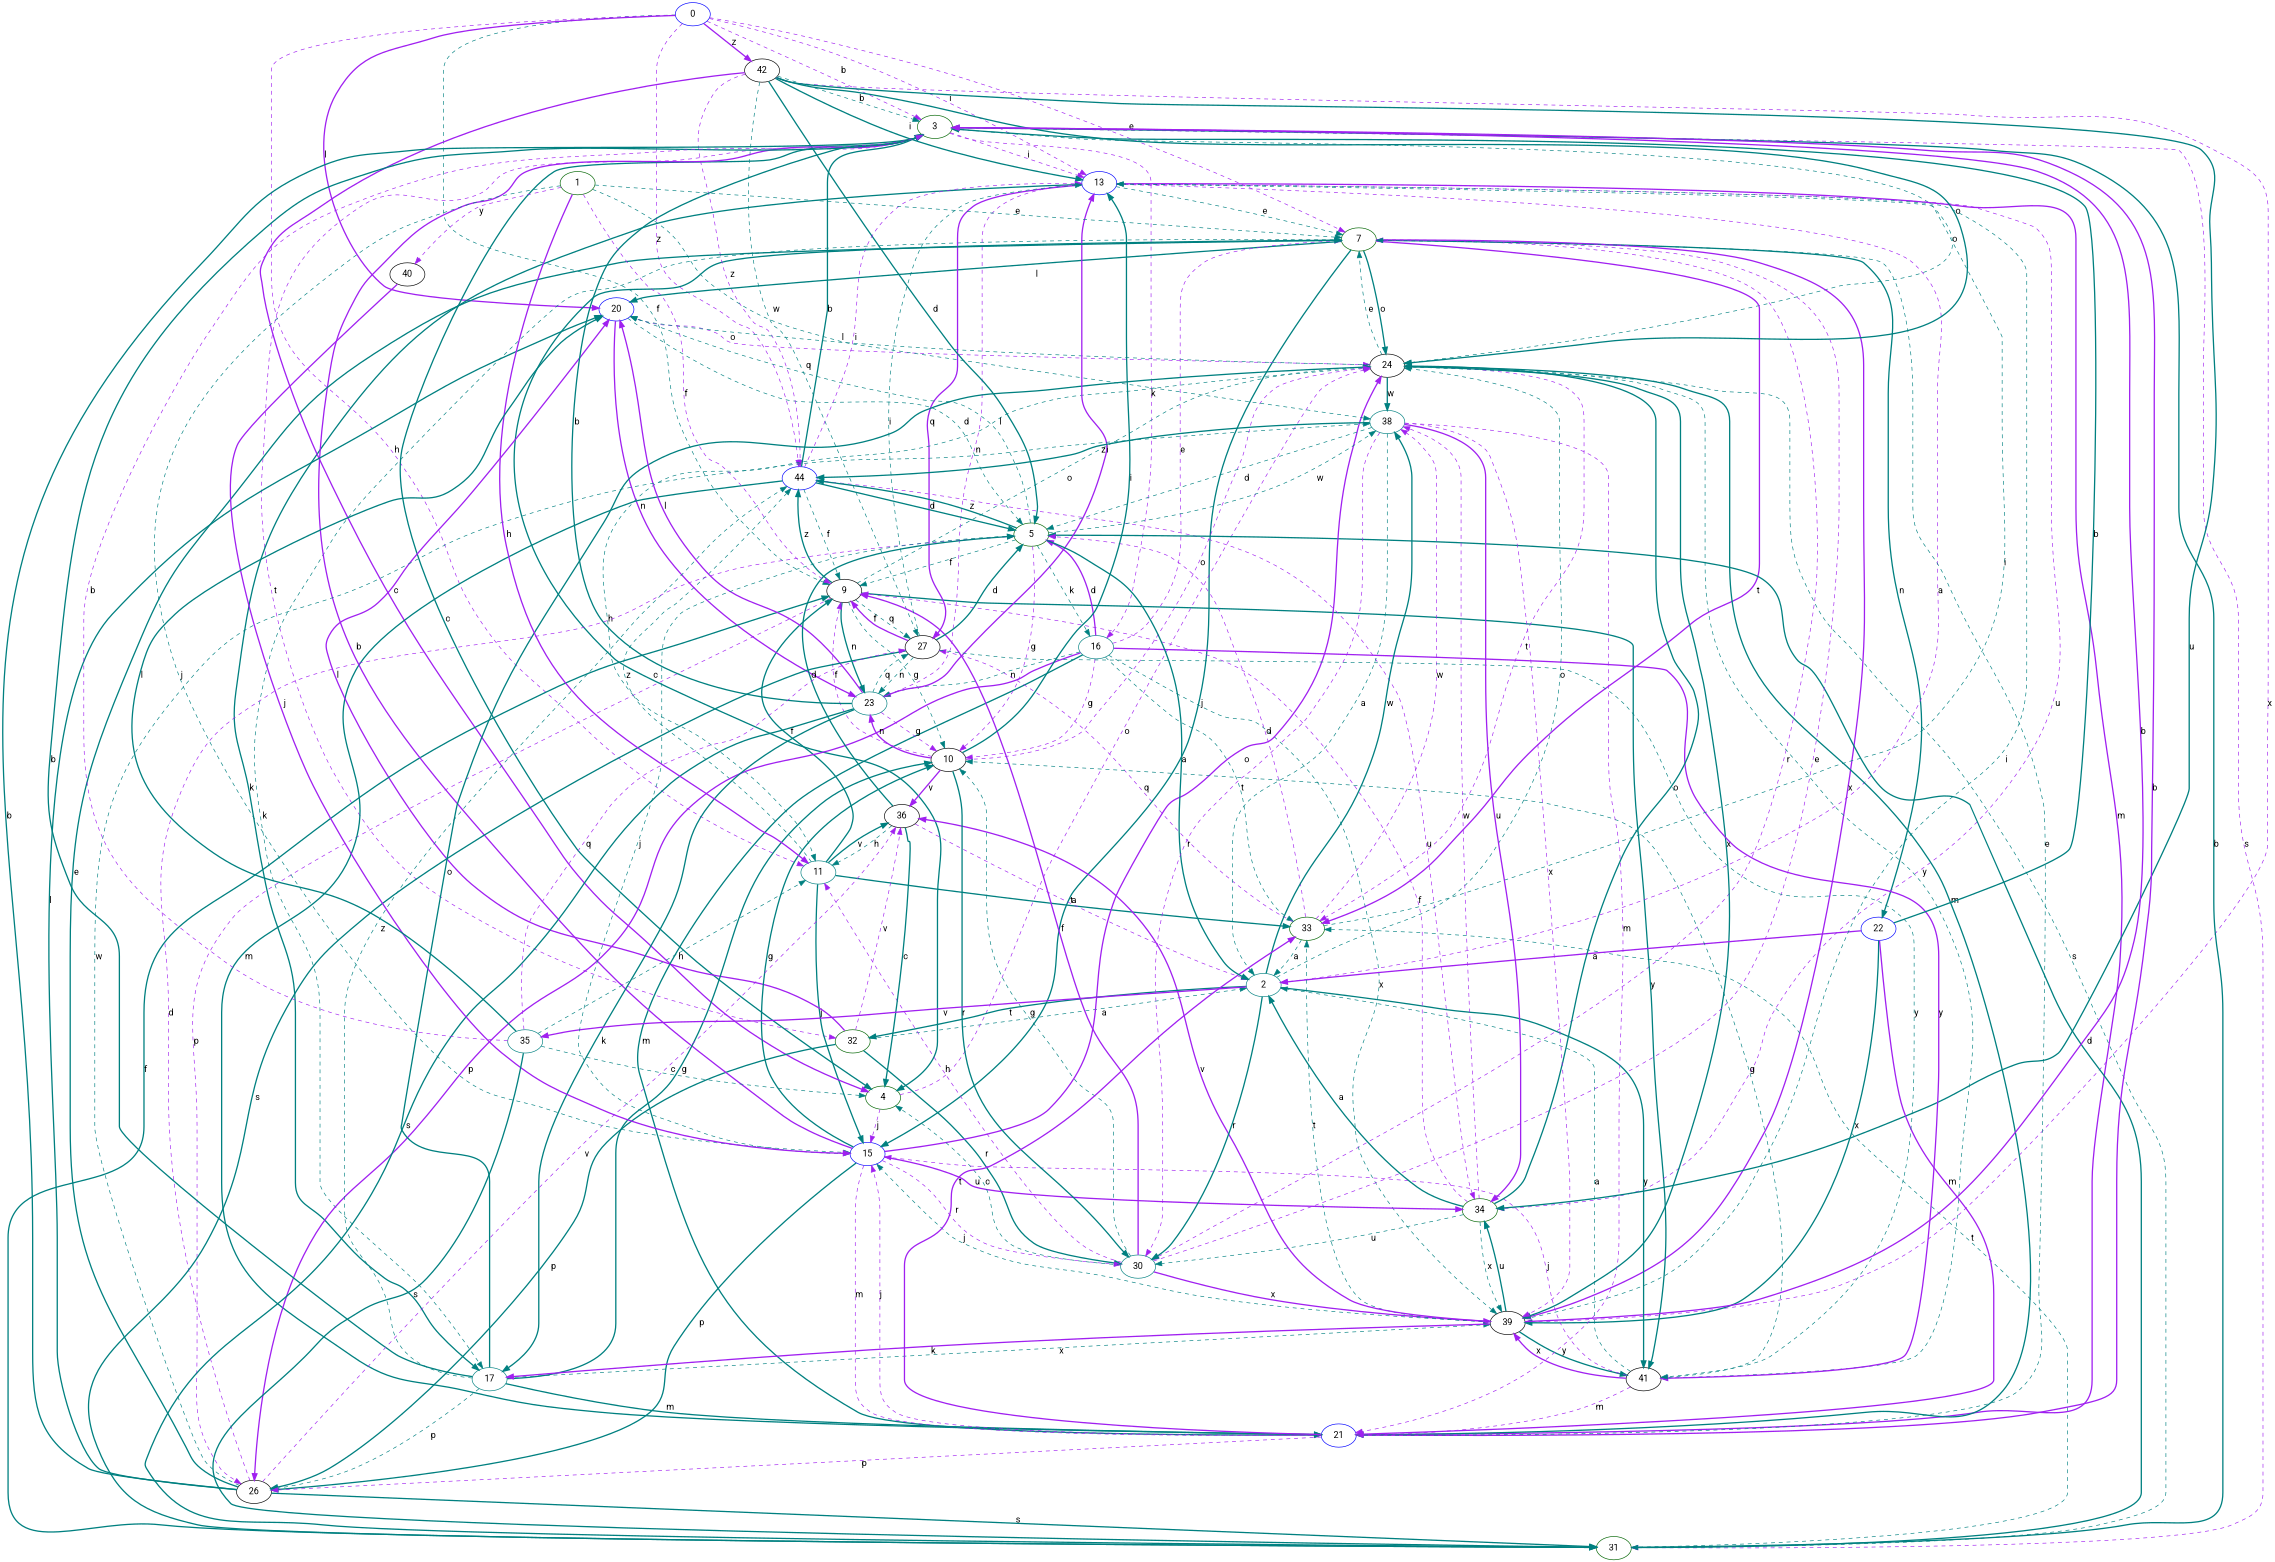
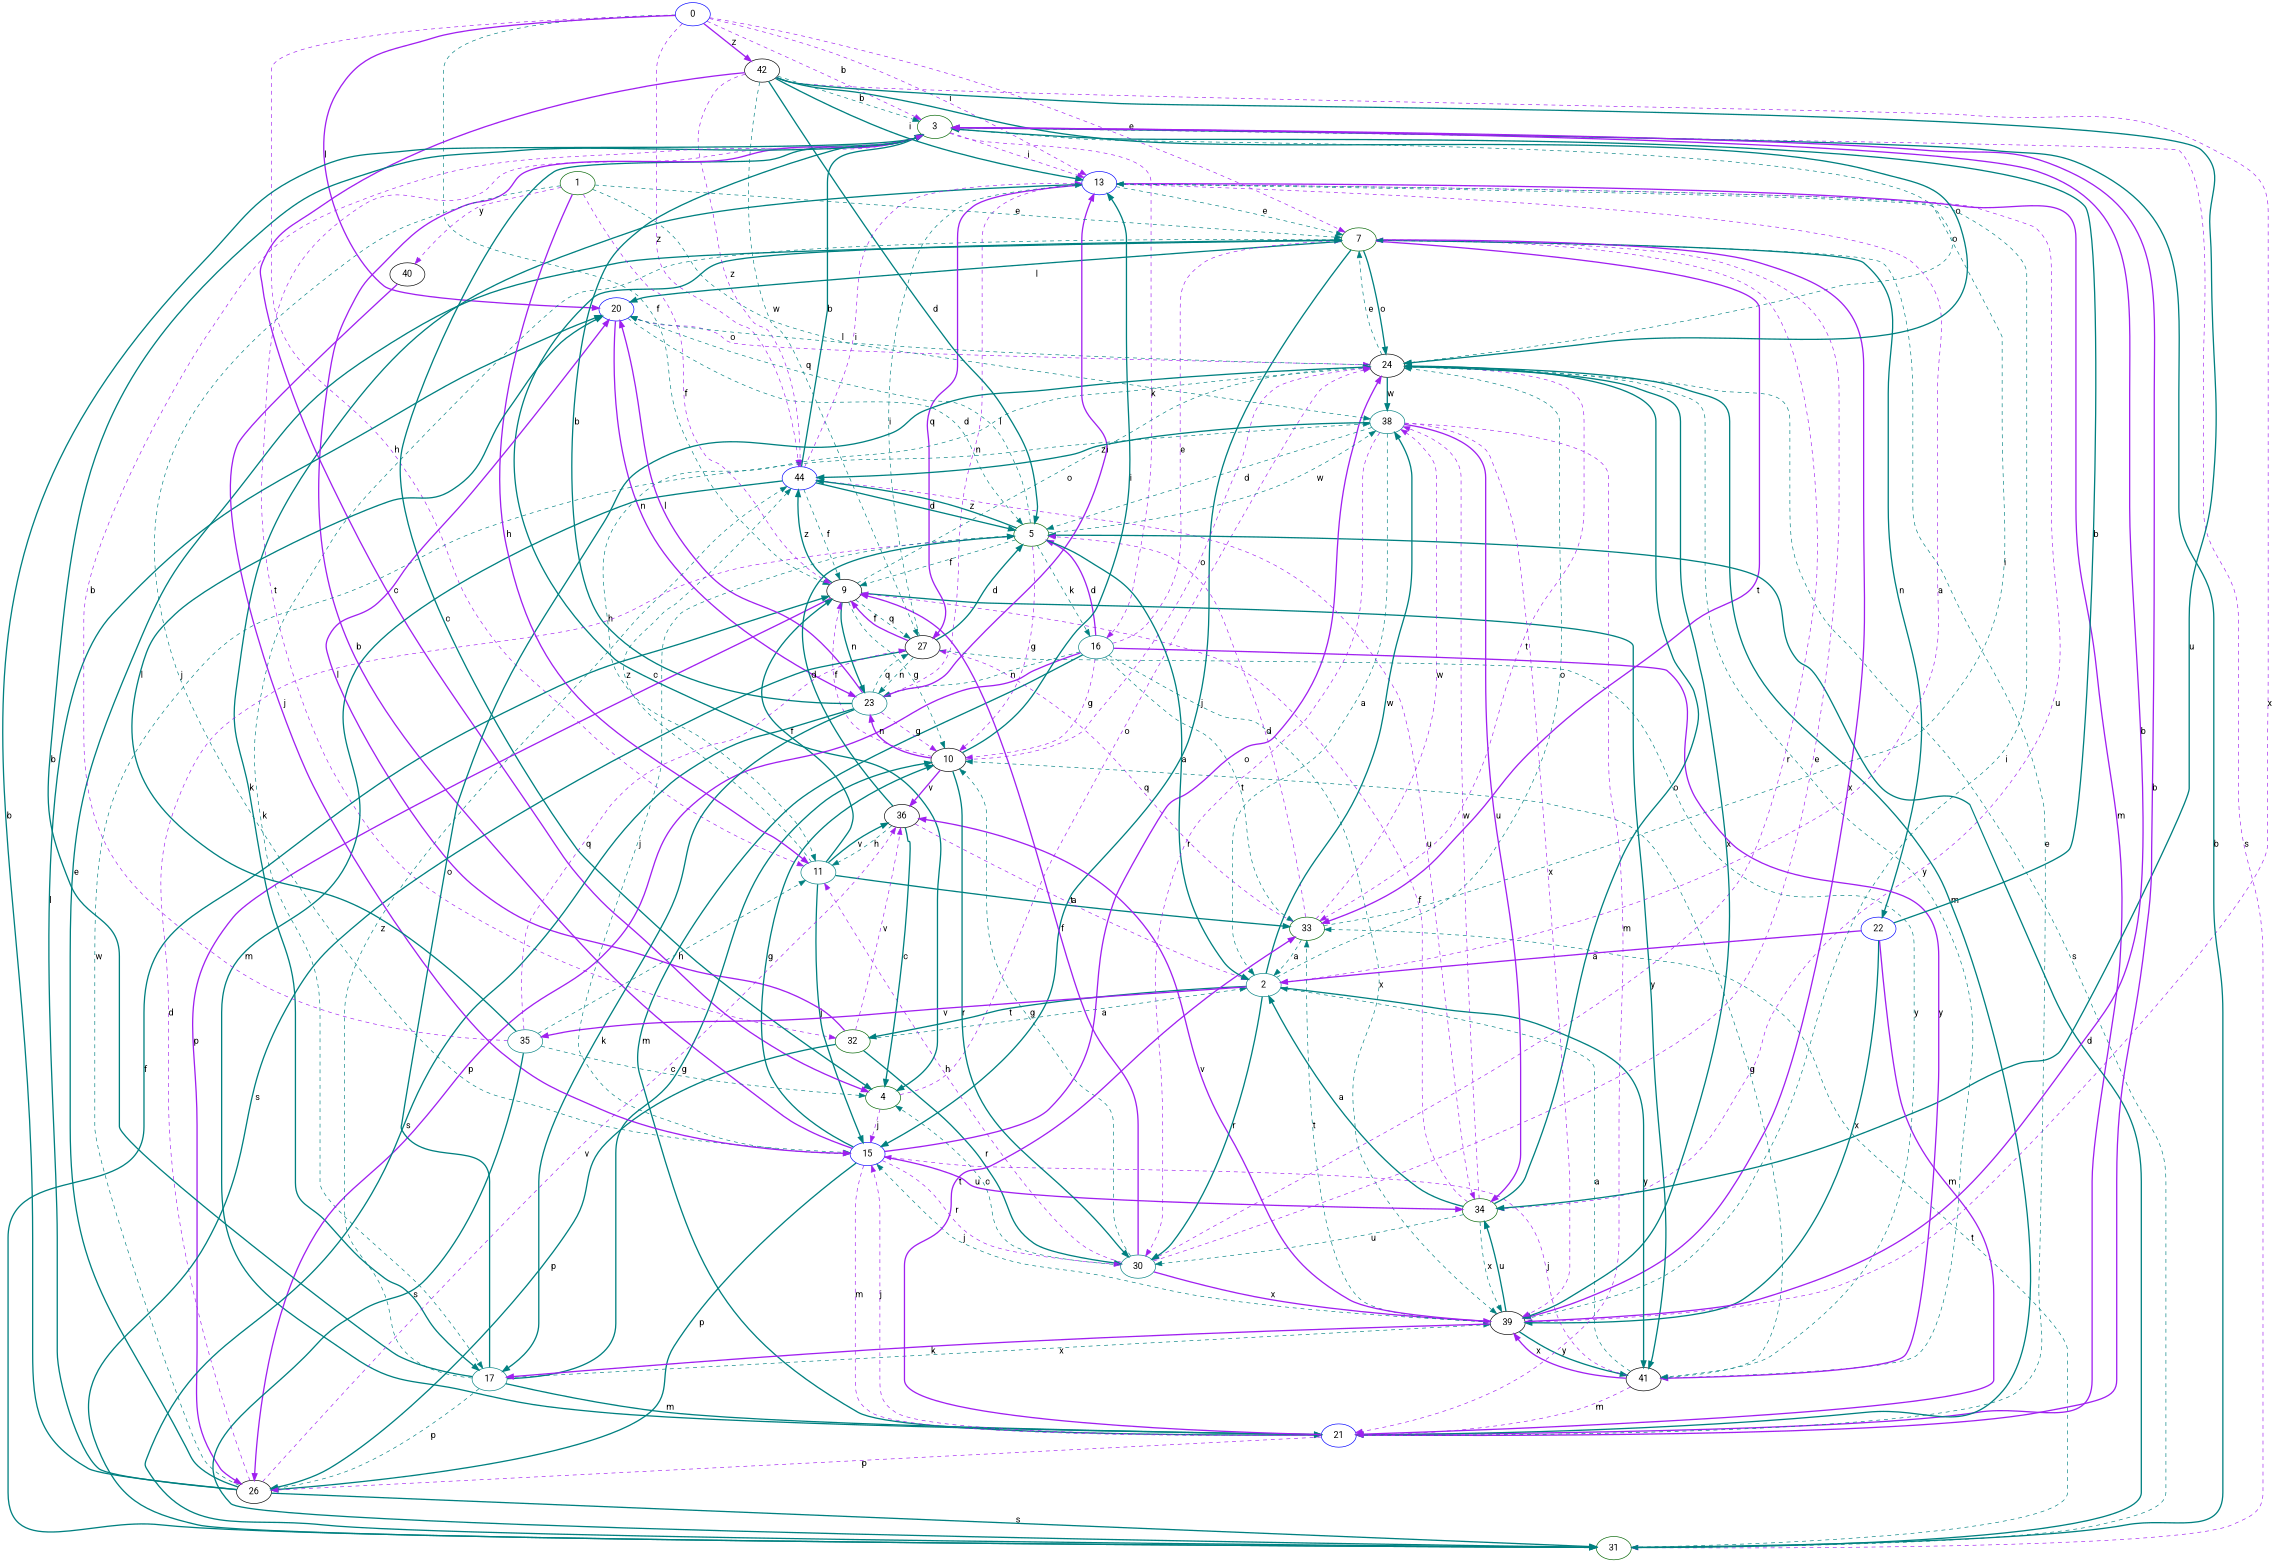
edge "9" -> "26": style dashed -> bold
